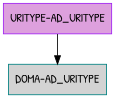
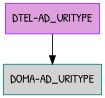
node "URITYPE-AD_URITYPE": label "URITYPE-AD_URITYPE" -> "DTEL-AD_URITYPE"
